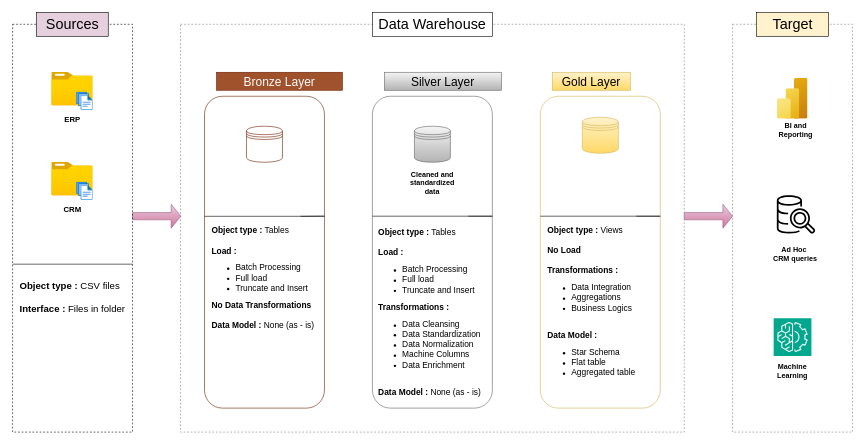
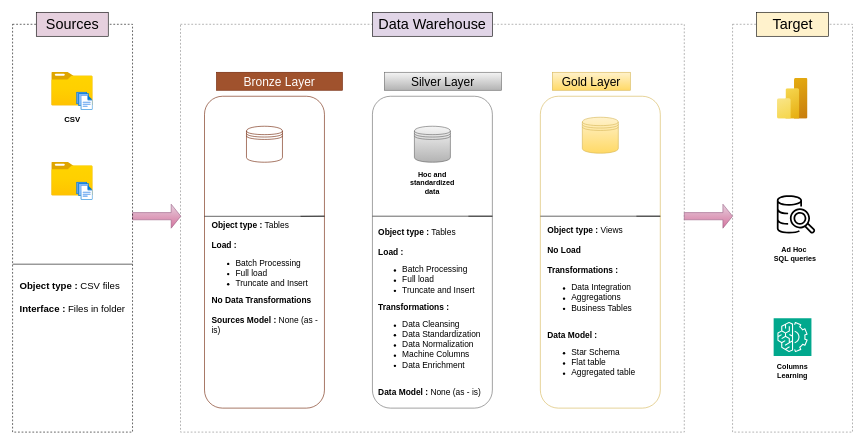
node "Data Warehouse": fillcolor #ffffff -> #e1d5e7
node "ERP": label "ERP" -> "CSV"
node "BI and Reporting": removed
node "Cleaned and standardized data": label "Cleaned and standardized data" -> "Hoc and standardized data"
node "CRM": removed
node "Ad Hoc CRM queries": label "Ad Hoc CRM queries" -> "Ad Hoc SQL queries"
node "Object type : Tables Load : Batch Processing Full load Truncate and Insert No Data Transformations Data Model : None (as - is)": label "Object type : Tables Load : Batch Processing Full load Truncate and Insert No Data Transformations Data Model : None (as - is)" -> "Object type : Tables Load : Batch Processing Full load Truncate and Insert No Data Transformations Sources Model : None (as - is)"
node "Object type : Views No Load Transformations : Data Integration Aggregations Business Logics Data Model : Star Schema Flat table Aggregated table": label "Object type : Views No Load Transformations : Data Integration Aggregations Business Logics Data Model : Star Schema Flat table Aggregated table" -> "Object type : Views No Load Transformations : Data Integration Aggregations Business Tables Data Model : Star Schema Flat table Aggregated table"
node "Machine Learning": label "Machine Learning" -> "Columns Learning"
